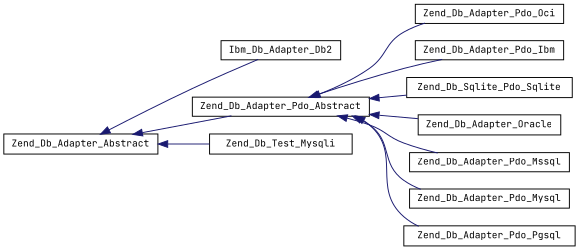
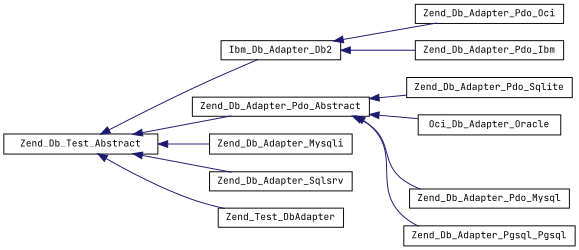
edge "Zend_Db_Adapter_Pdo_Oci" -> "Zend_Db_Adapter_Pdo_Abstract": now "Zend_Db_Adapter_Pdo_Oci" -> "Ibm_Db_Adapter_Db2"
edge "Zend_Db_Adapter_Pdo_Ibm" -> "Zend_Db_Adapter_Pdo_Abstract": now "Zend_Db_Adapter_Pdo_Ibm" -> "Ibm_Db_Adapter_Db2"
node "Zend_Db_Sqlite_Pdo_Sqlite": label "Zend_Db_Sqlite_Pdo_Sqlite" -> "Zend_Db_Adapter_Pdo_Sqlite"
node "Zend_Db_Adapter_Oracle": label "Zend_Db_Adapter_Oracle" -> "Oci_Db_Adapter_Oracle"
node "Zend_Db_Adapter_Abstract": label "Zend_Db_Adapter_Abstract" -> "Zend_Db_Test_Abstract"
node "Zend_Db_Test_Mysqli": label "Zend_Db_Test_Mysqli" -> "Zend_Db_Adapter_Mysqli"
node "Zend_Db_Adapter_Pdo_Mssql": removed
node "Zend_Db_Adapter_Sqlsrv": added
node "Zend_Test_DbAdapter": added
node "Zend_Db_Adapter_Pdo_Pgsql": label "Zend_Db_Adapter_Pdo_Pgsql" -> "Zend_Db_Adapter_Pgsql_Pgsql"
